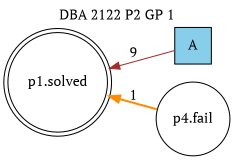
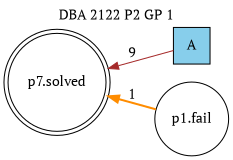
node "p1.solved": label "p1.solved" -> "p7.solved"
node "p4.fail": label "p4.fail" -> "p1.fail"
